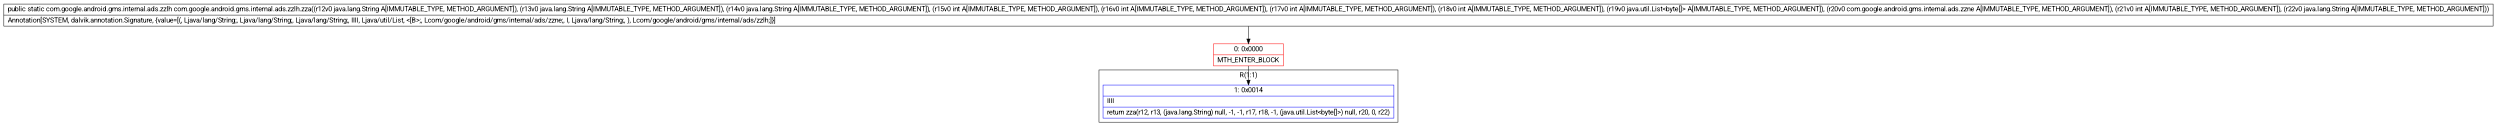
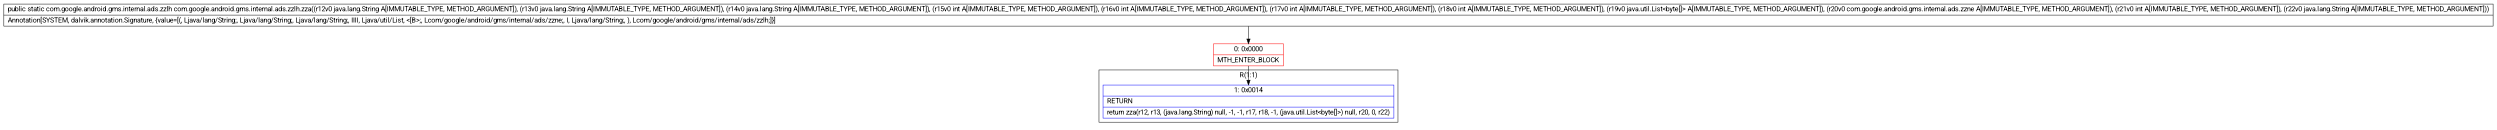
node "1: 0x0014": text "IIII" -> "RETURN"
